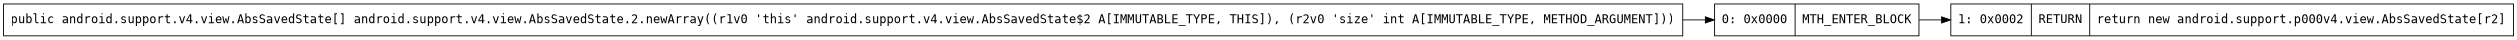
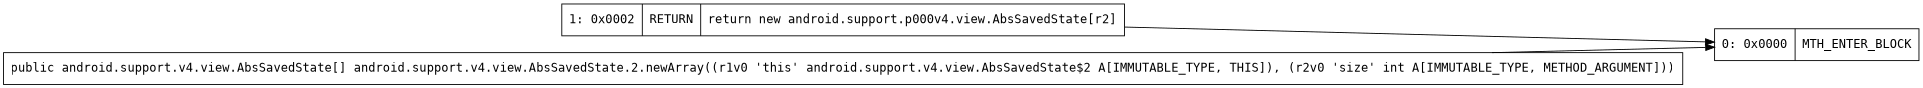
edge "0: 0x0000" -> "1: 0x0002": reversed
